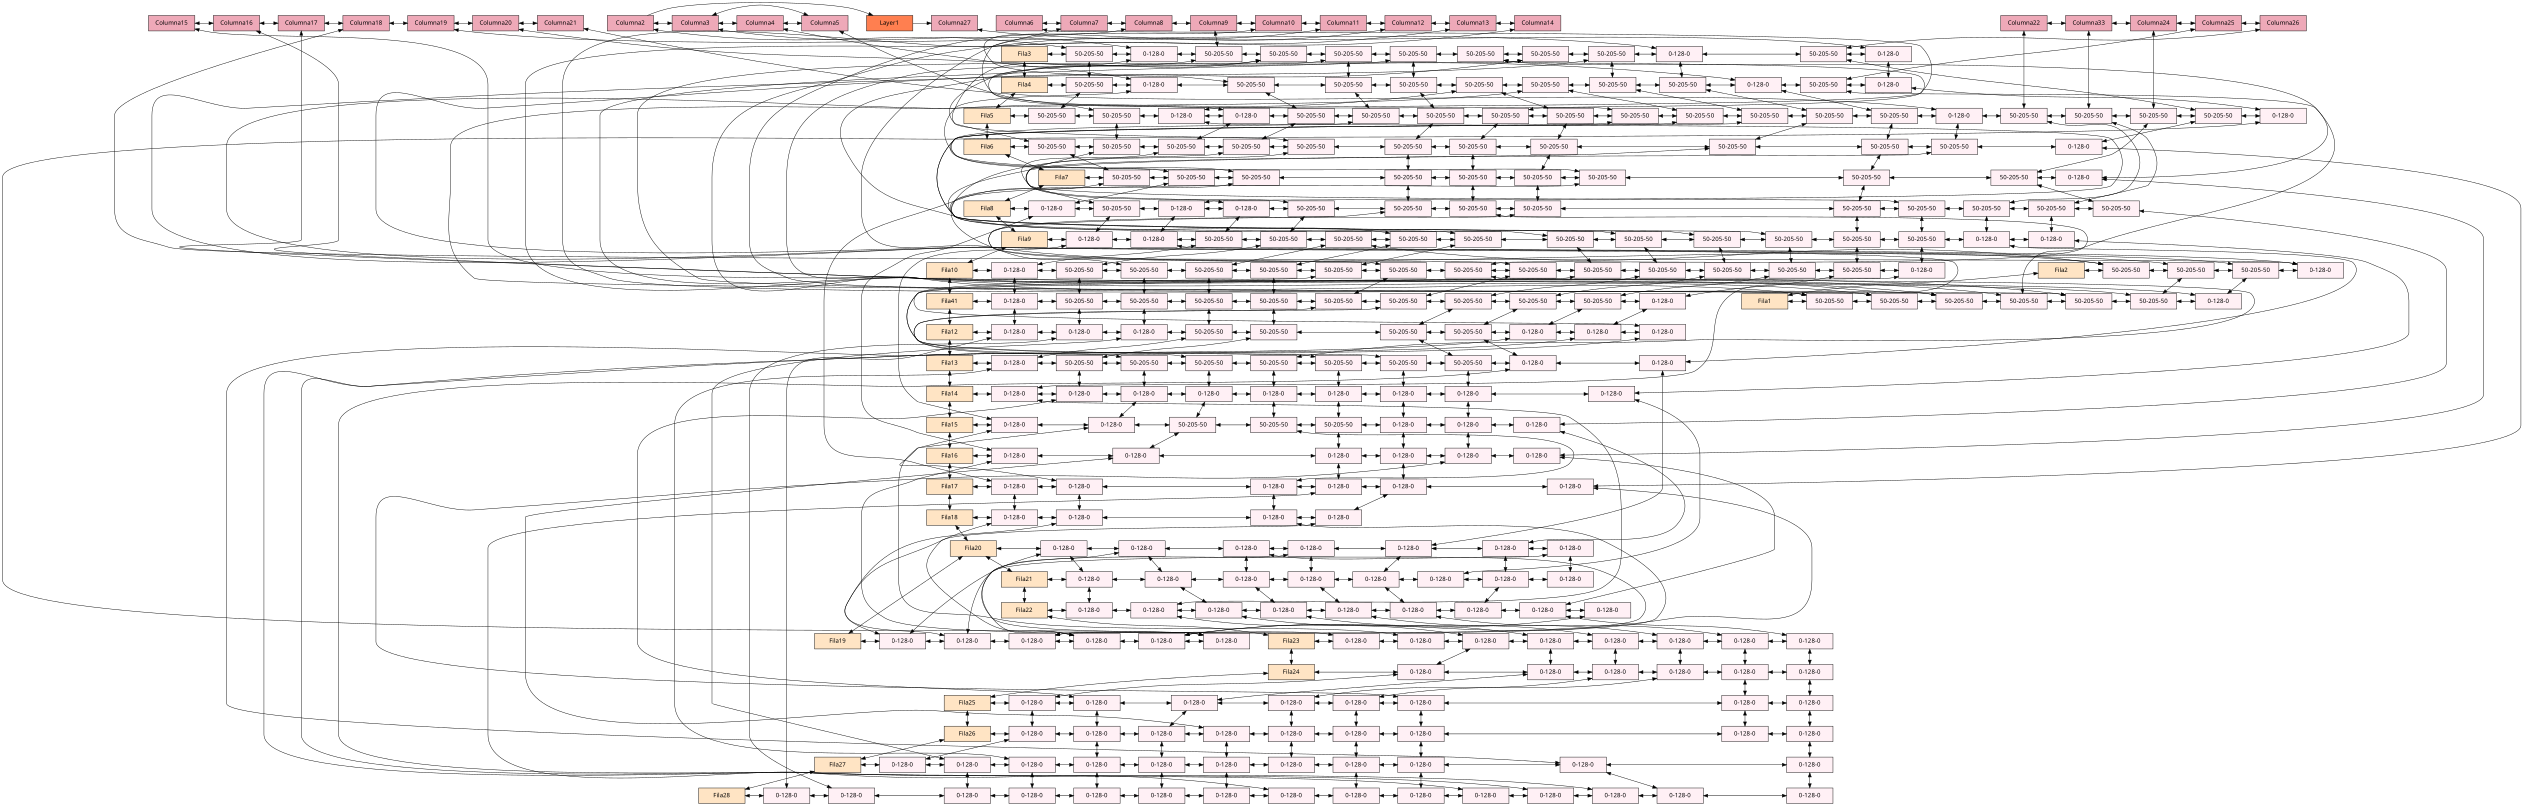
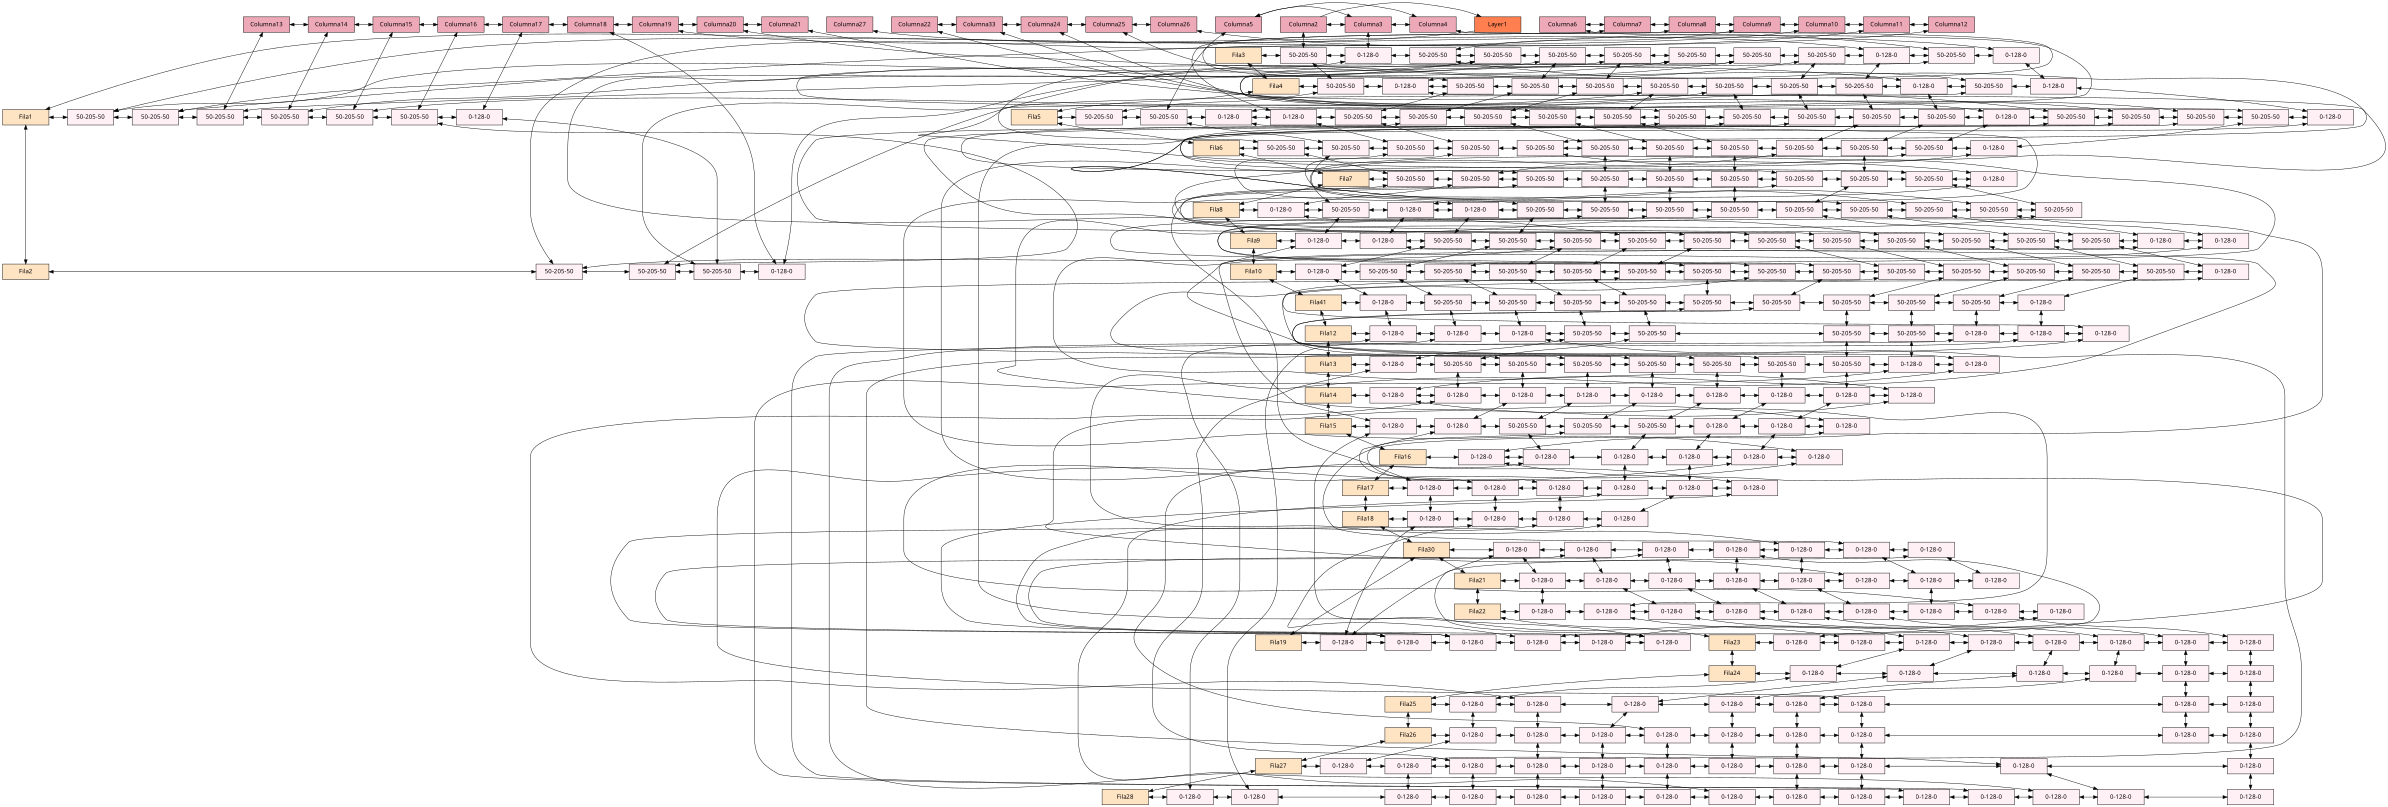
edge "Layer1" -> "Columna27": now "Layer1" -> "Fila1"
edge "Columna12" -- "Columna13": removed
edge "Columna14" -- "Columna15": added
node "Fila20": label "Fila20" -> "Fila30"
